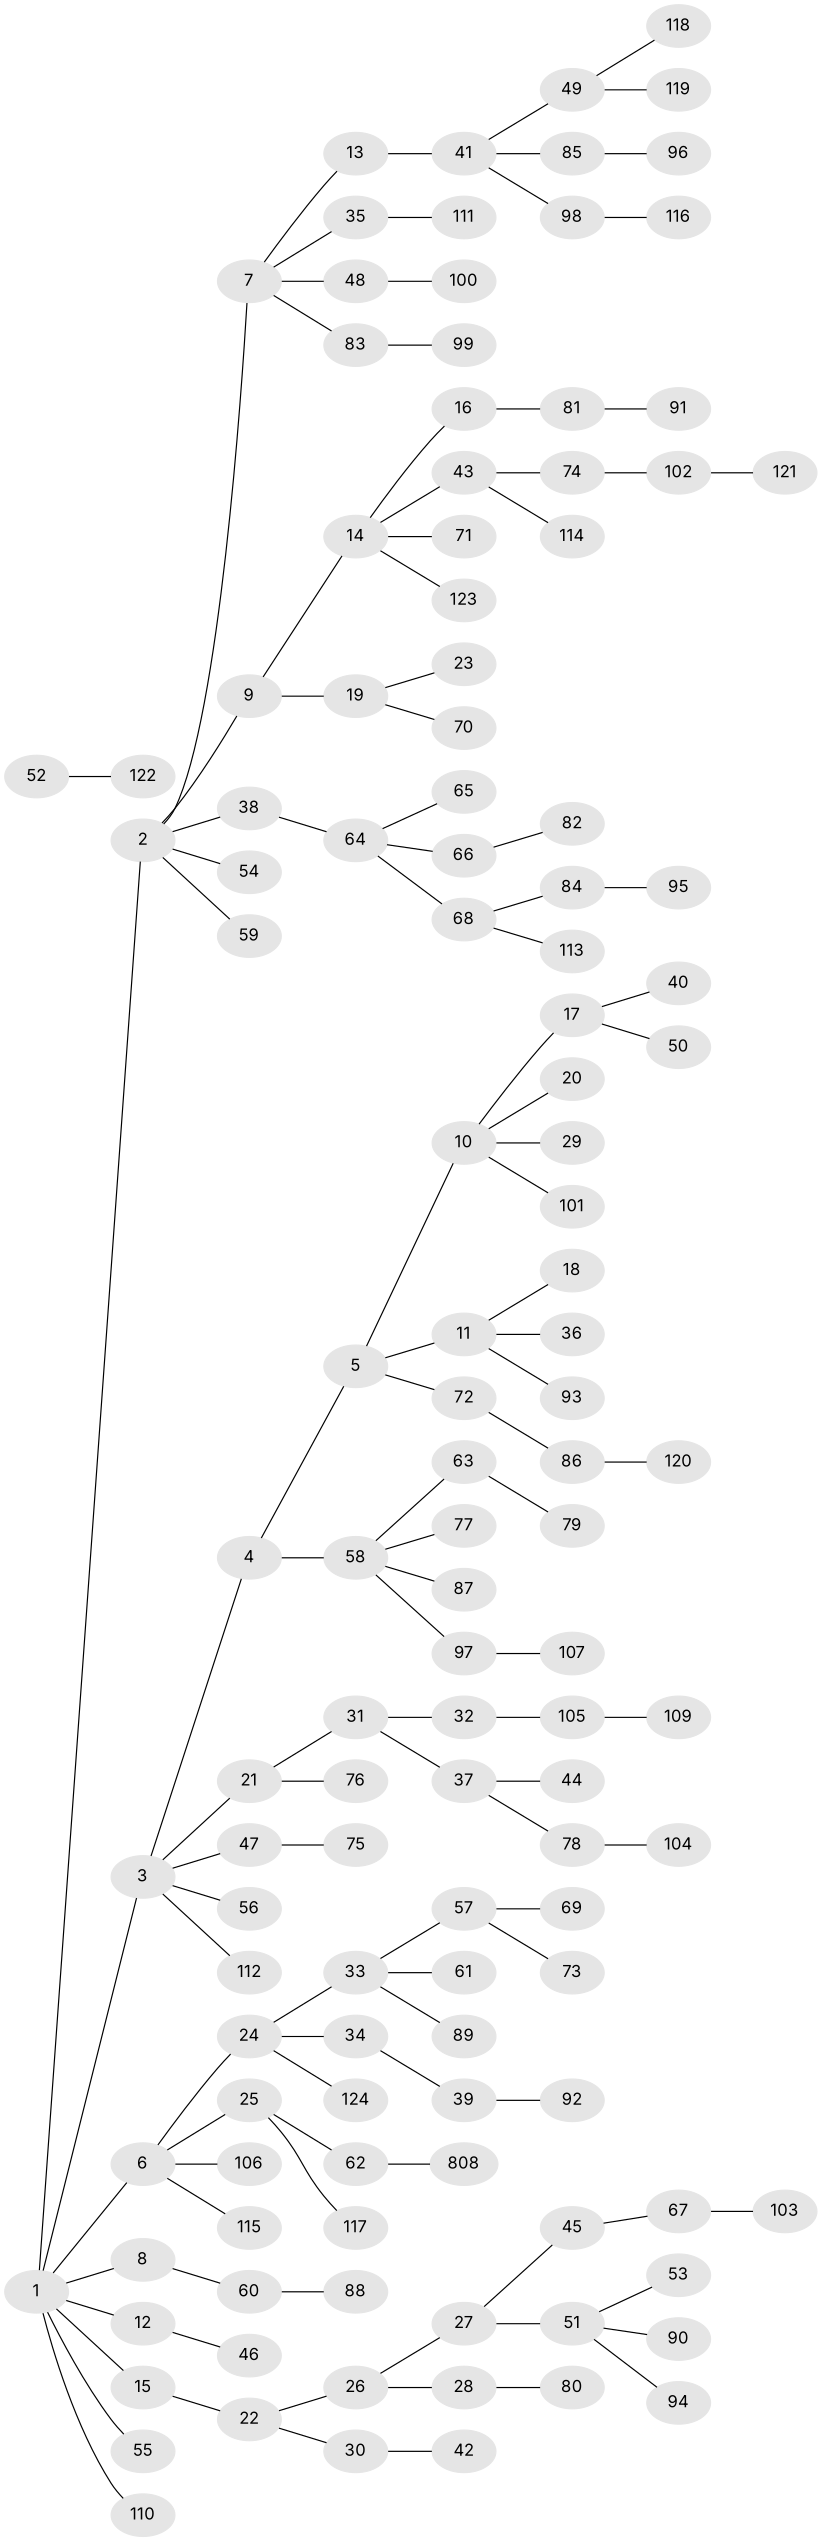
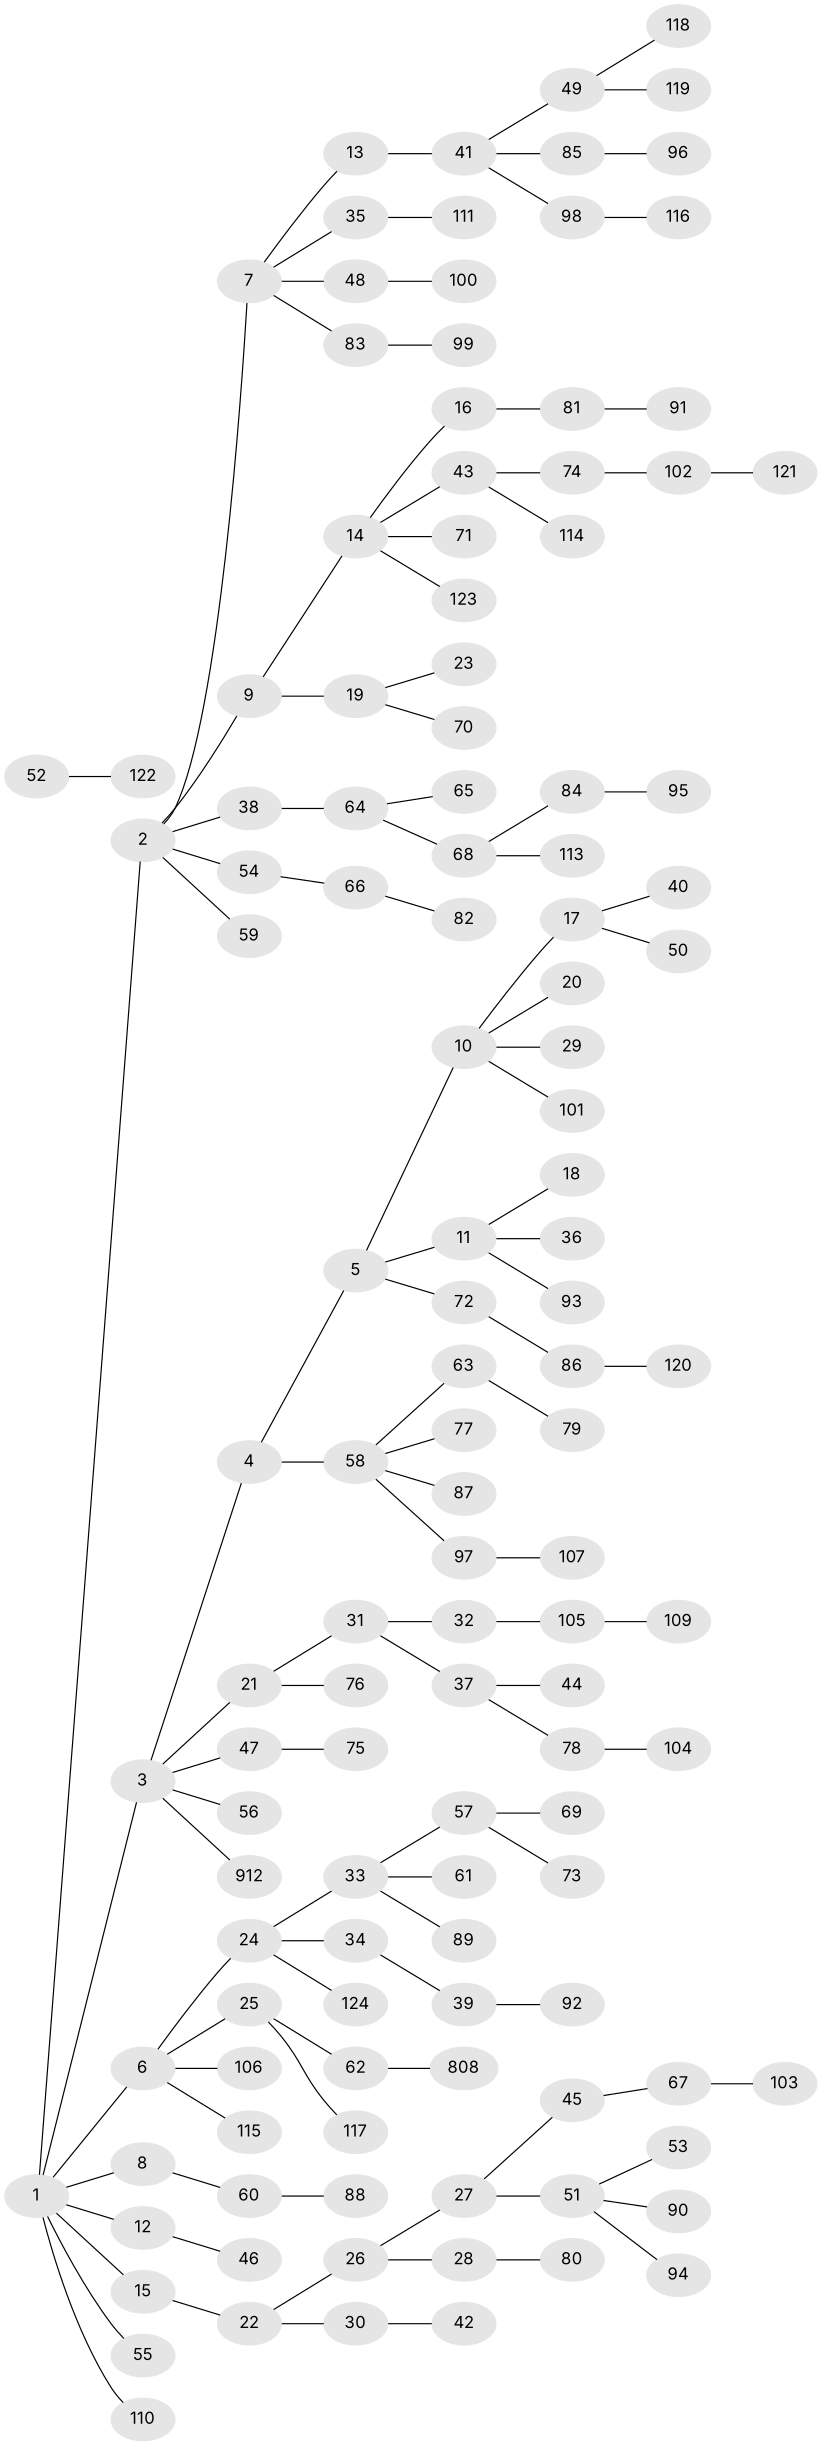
edge "64" -- "66": now "54" -- "66"
node "112": label "112" -> "912"
